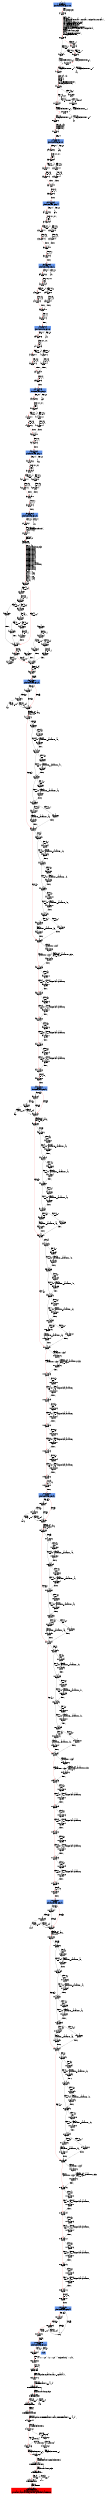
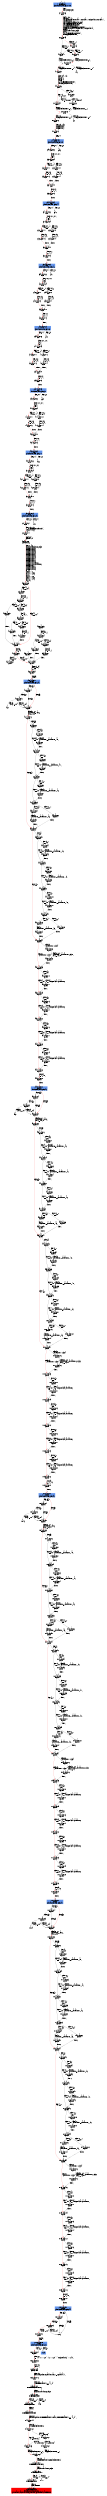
node "9856 @ N65 mp_add": label "9856 @ N65 mp_add" -> "9856 @ N65 mp_main"
